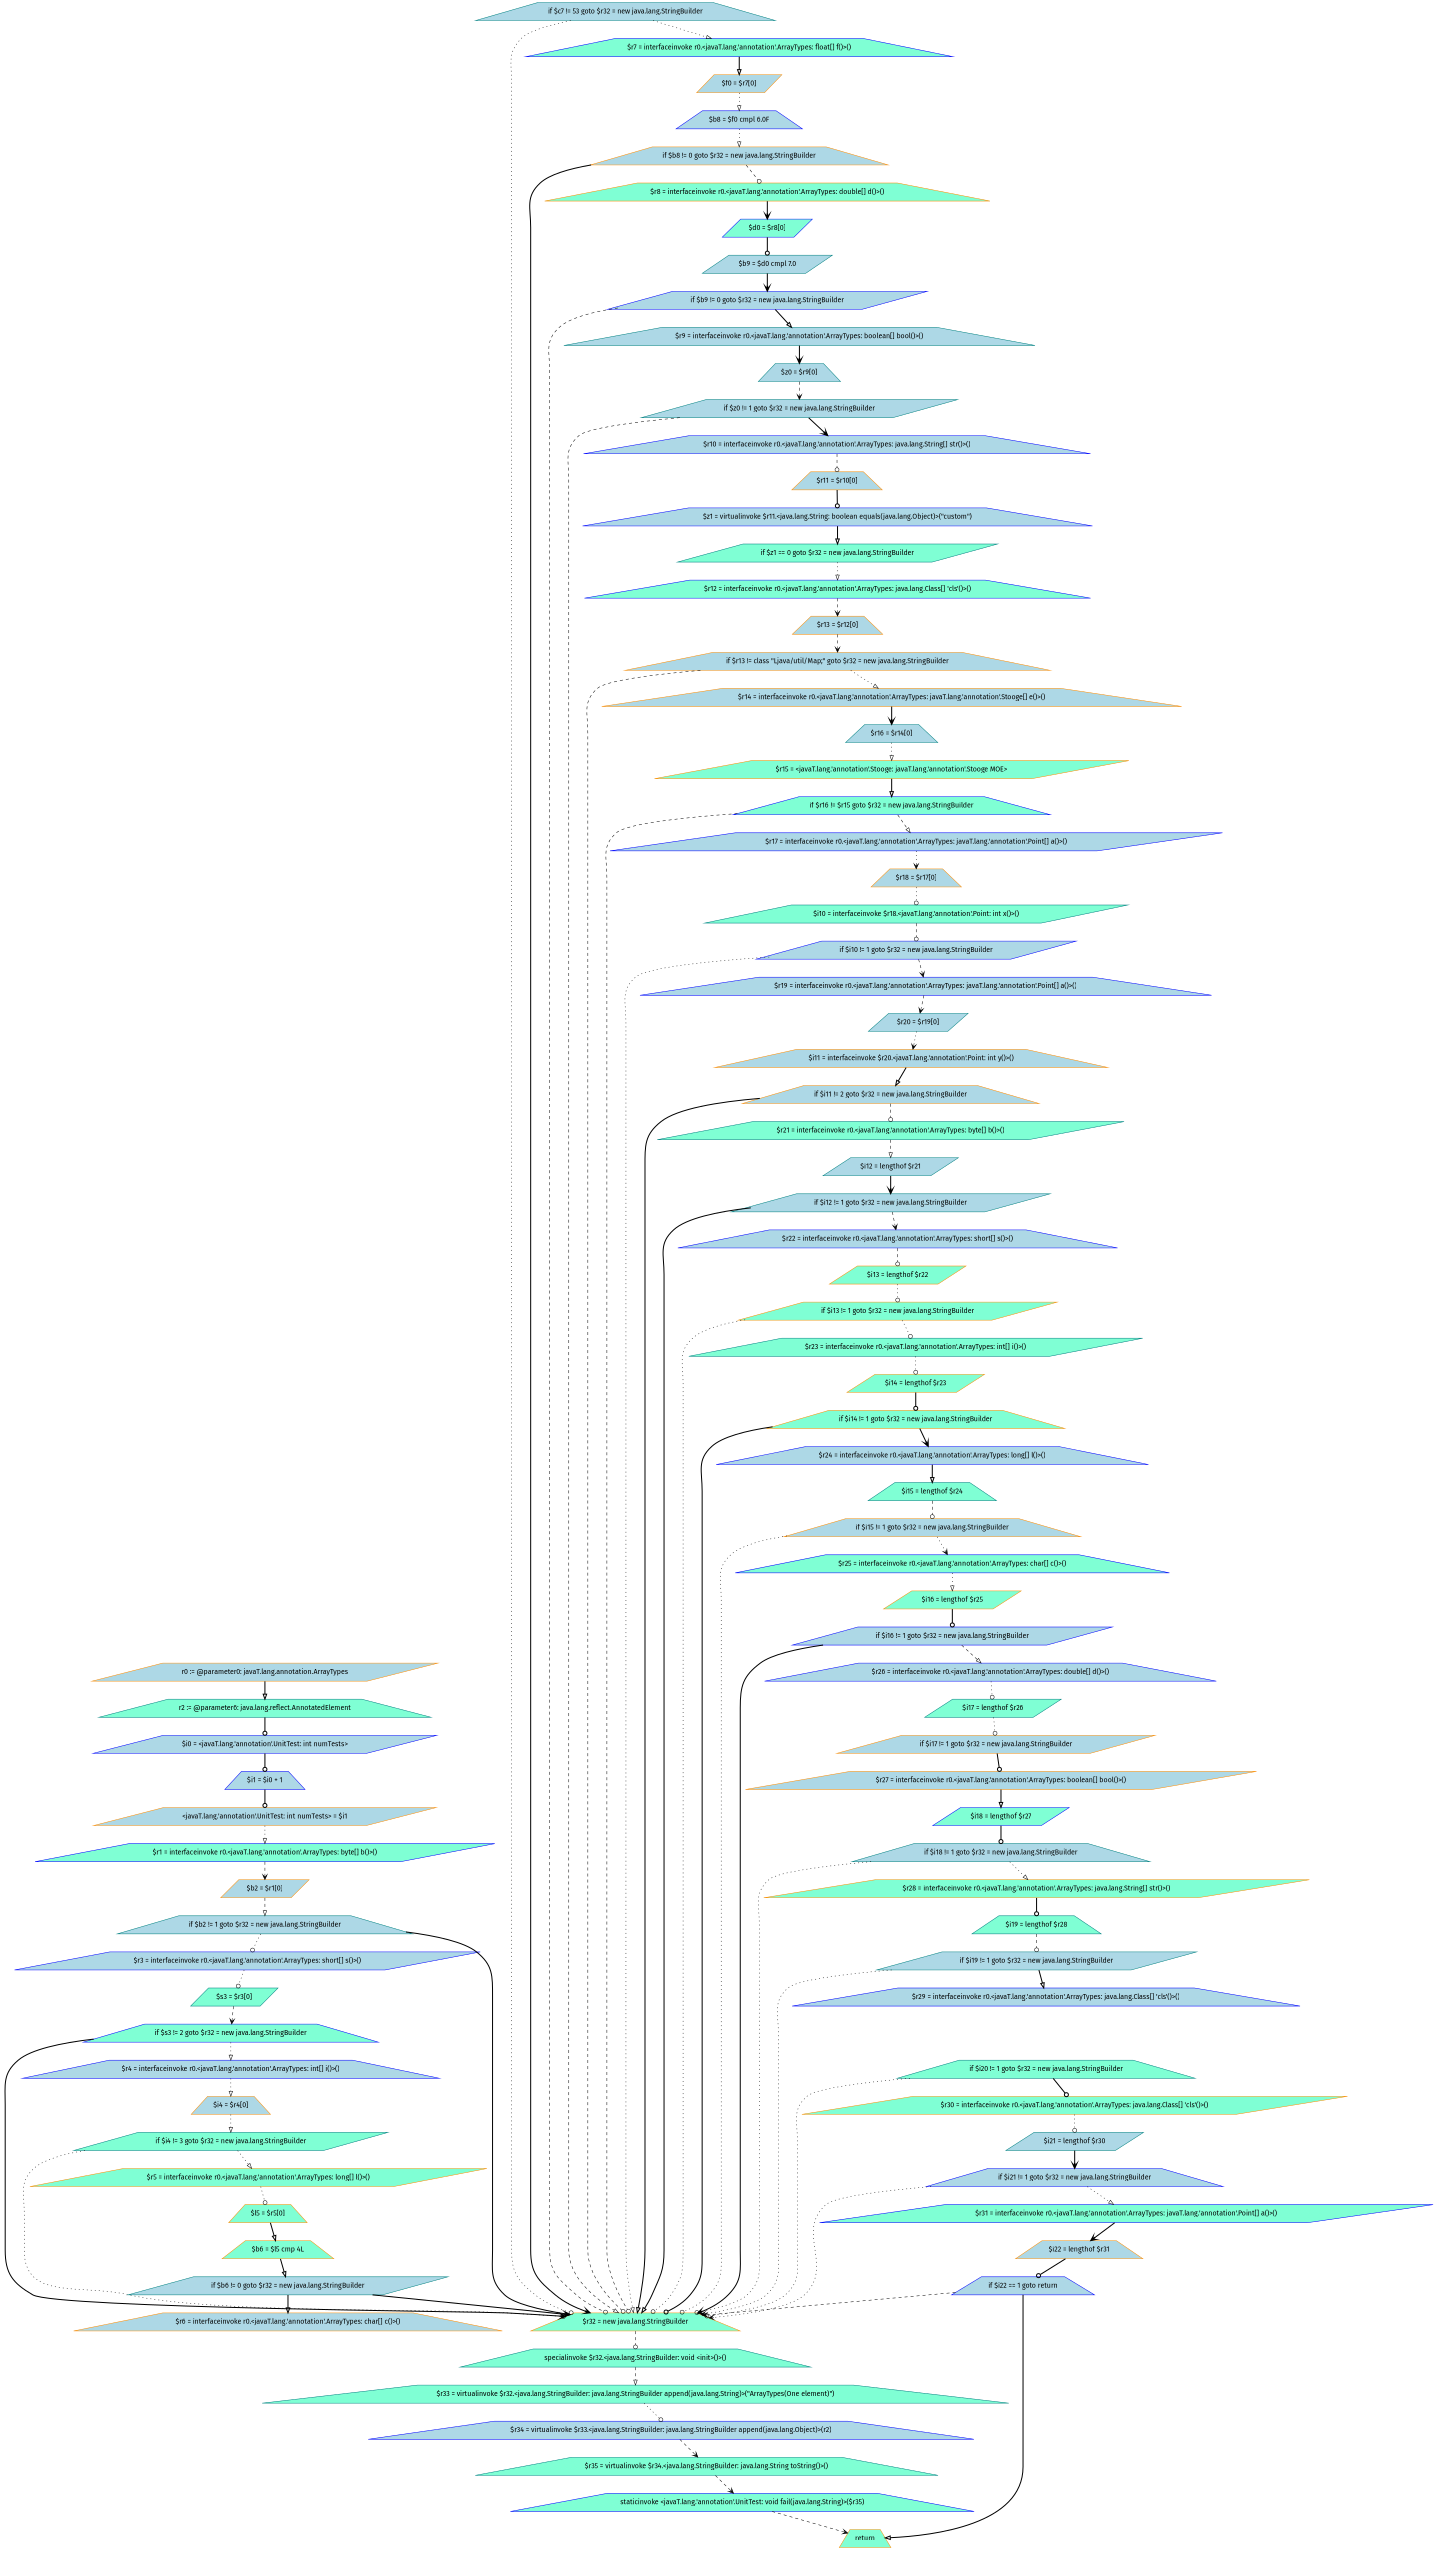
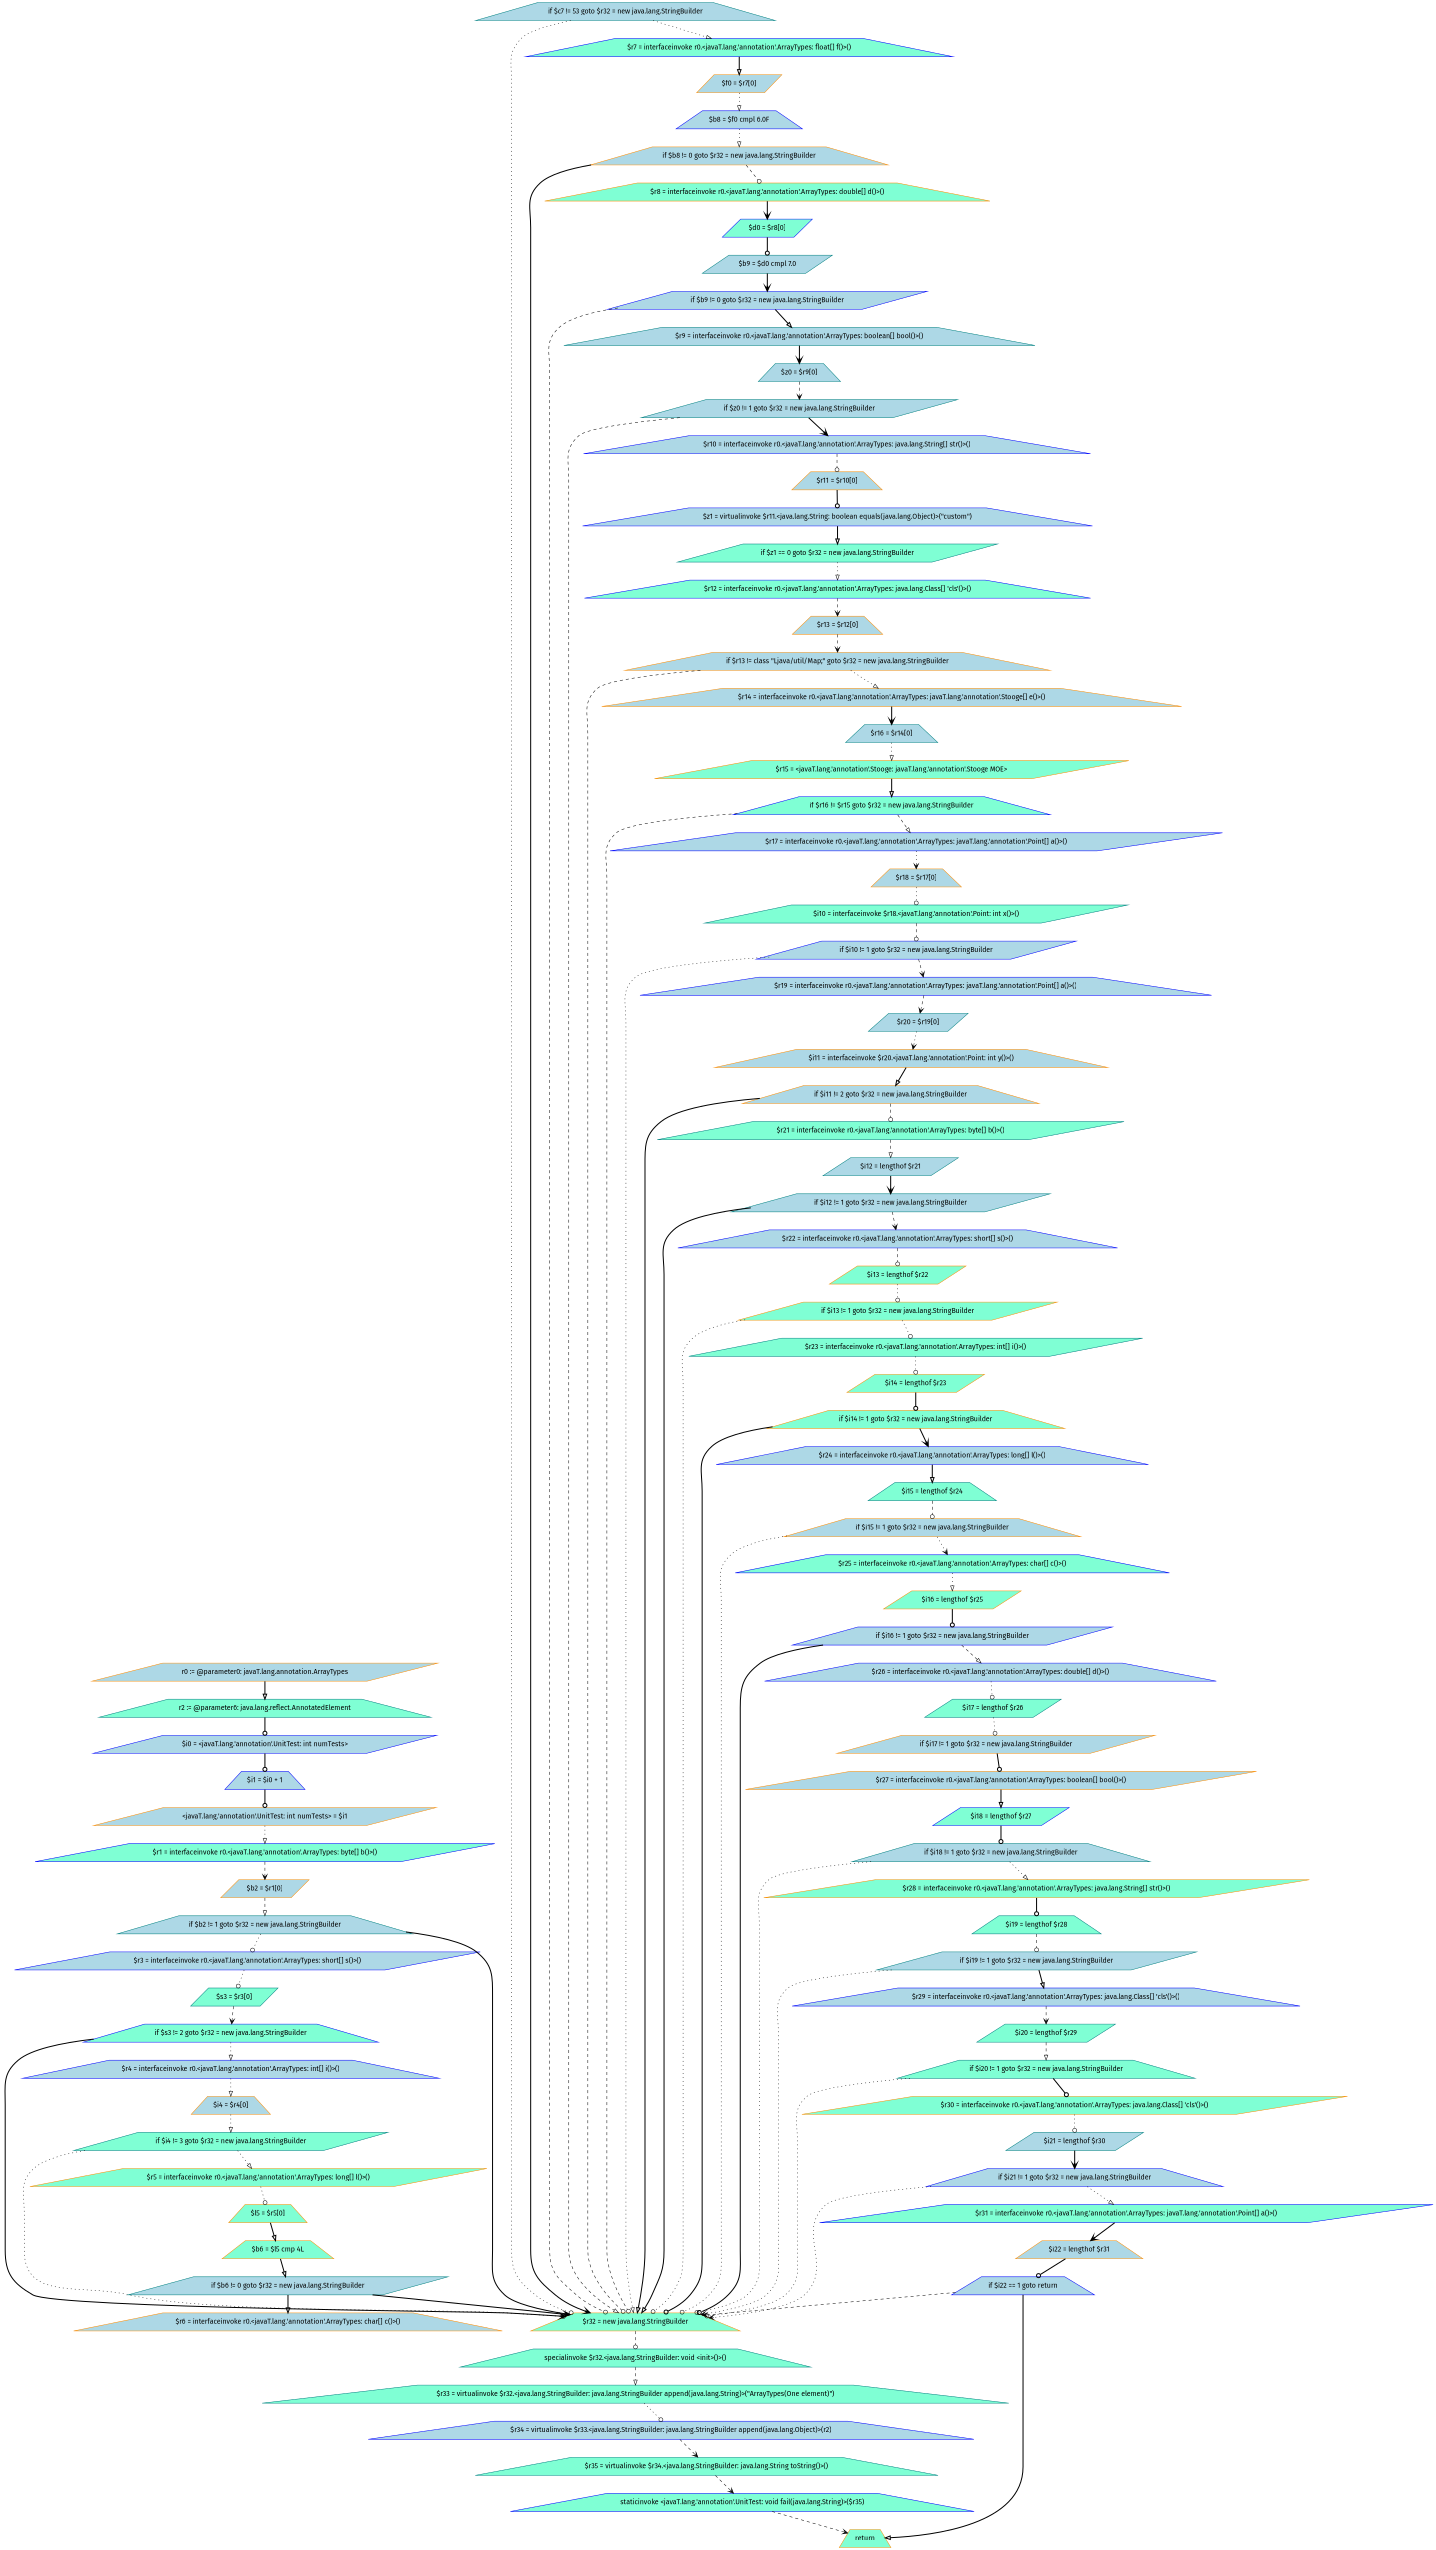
edge "if $i16 != 1 goto $r32 = new java.lang.StringBuilder" -> "$r32 = new java.lang.StringBuilder": arrowhead vee -> odot
node "$i20 = lengthof $r29": added
